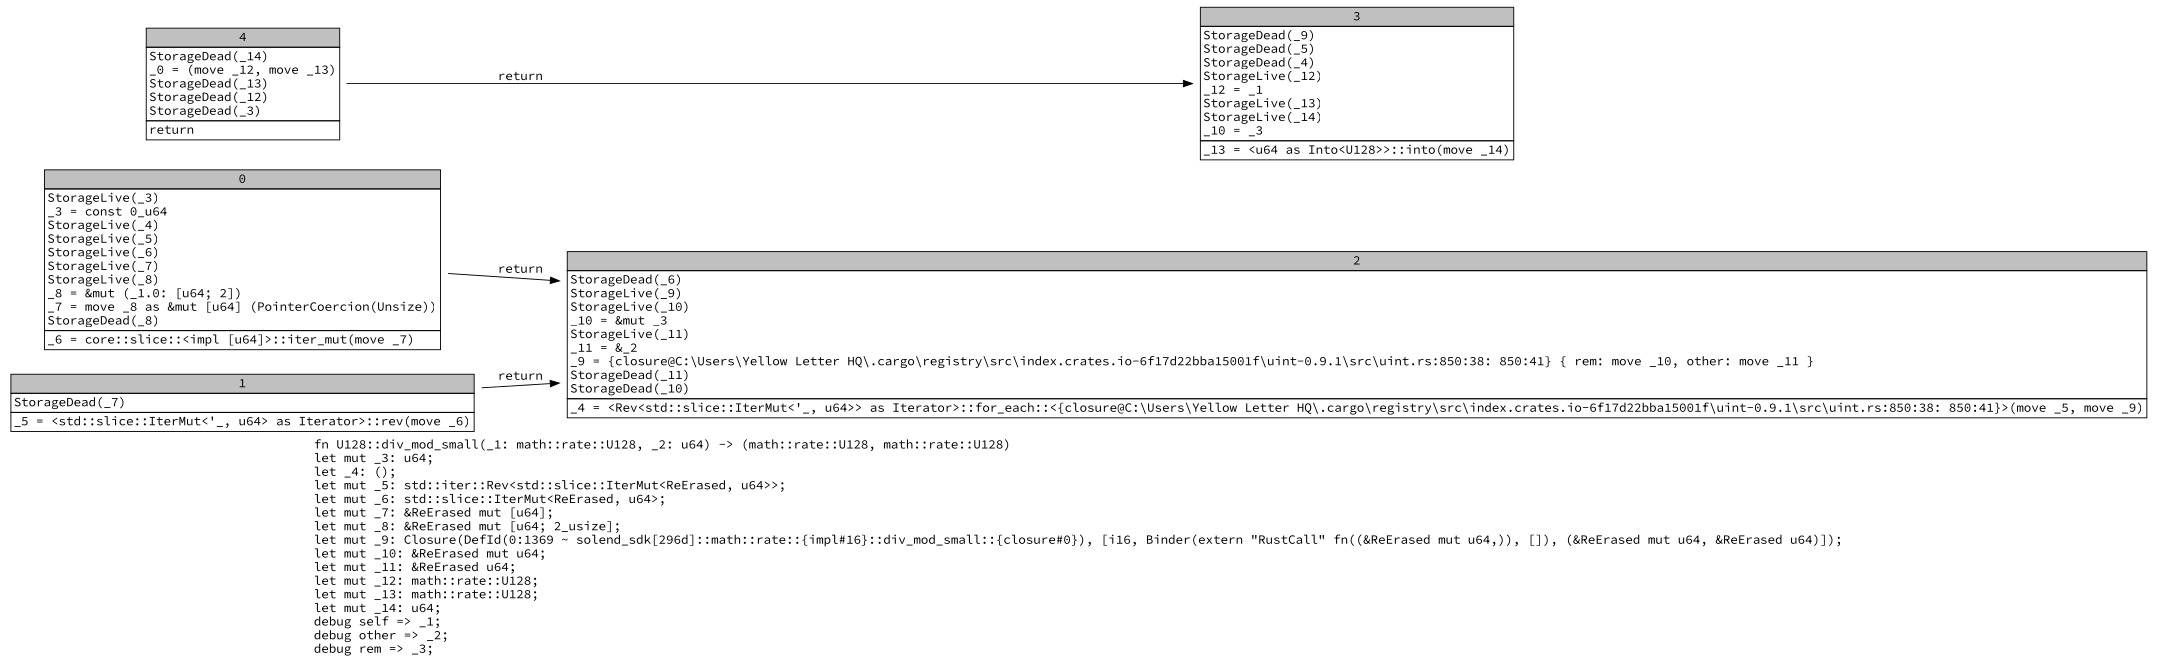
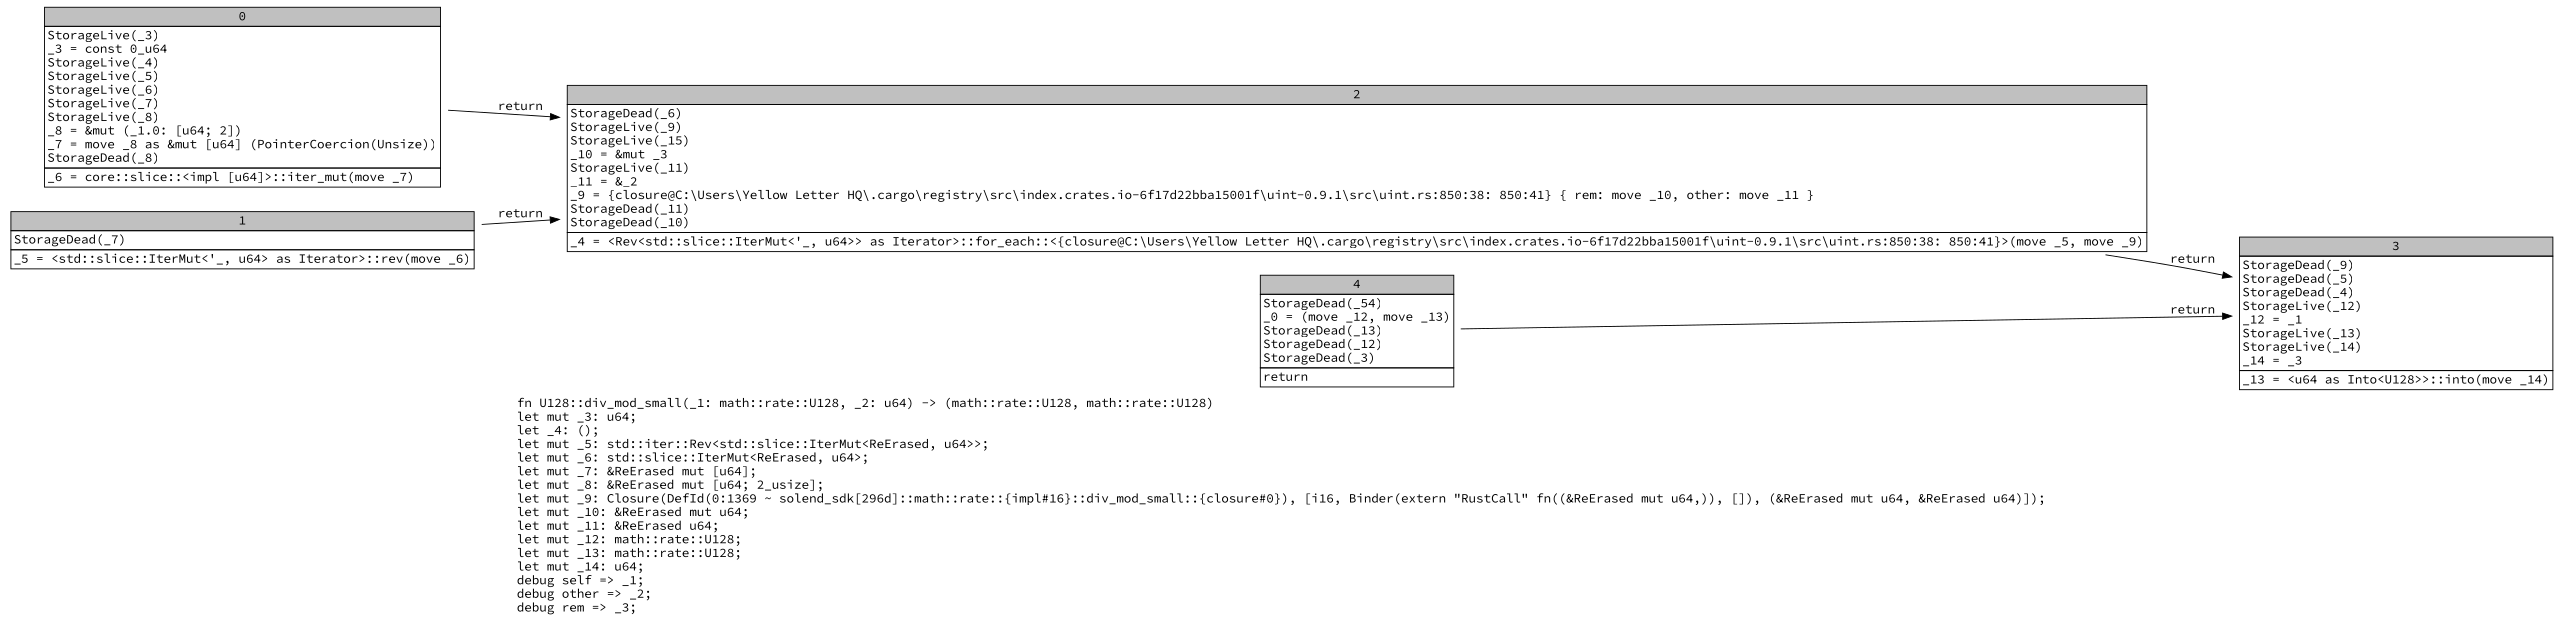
node "4": text "StorageDead(_14)" -> "StorageDead(_54)"
node "3": text "_10 = _3" -> "_14 = _3"
edge "2" -> "3": added, label "return"
node "2": text "StorageLive(_10)" -> "StorageLive(_15)"
